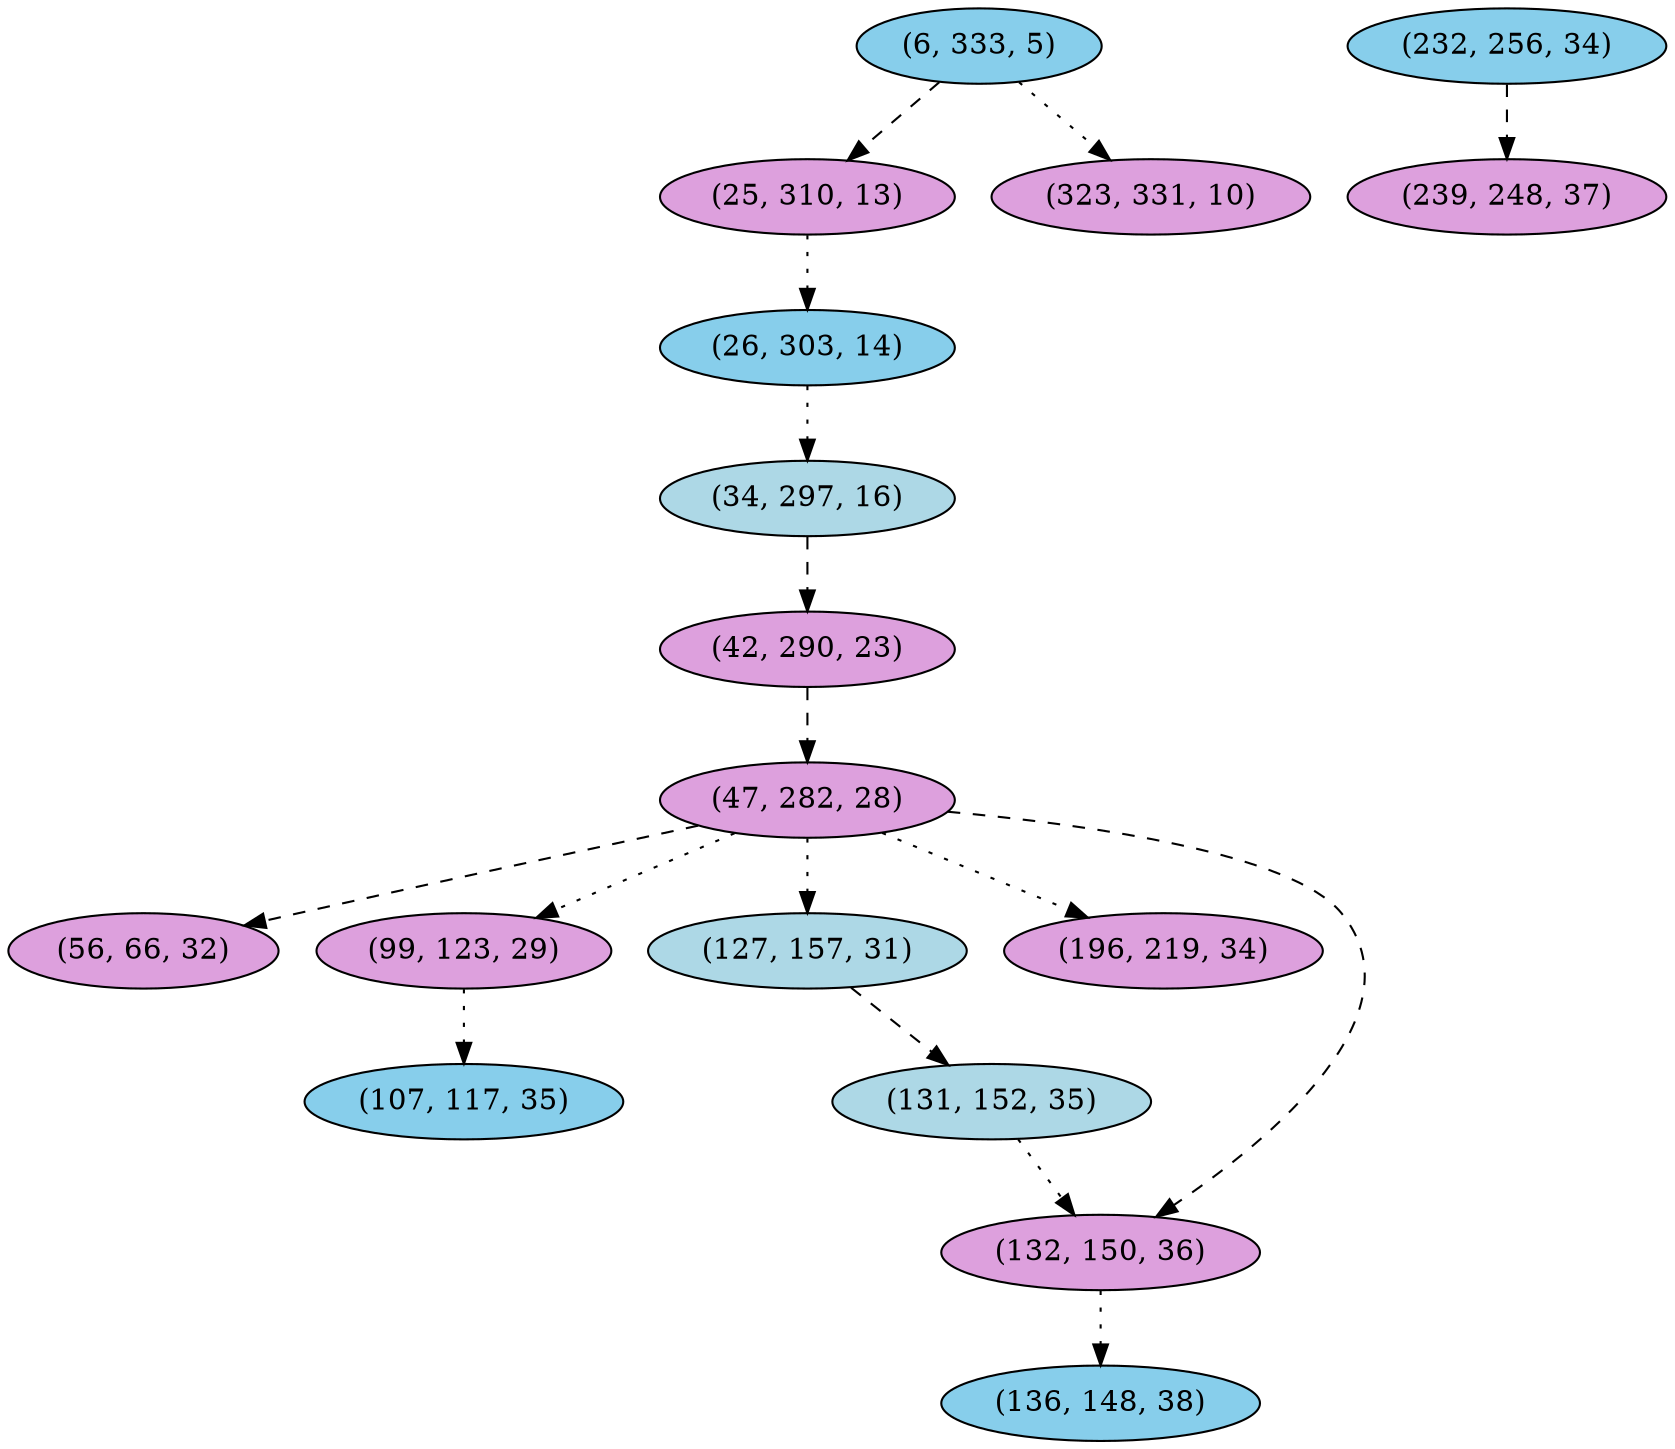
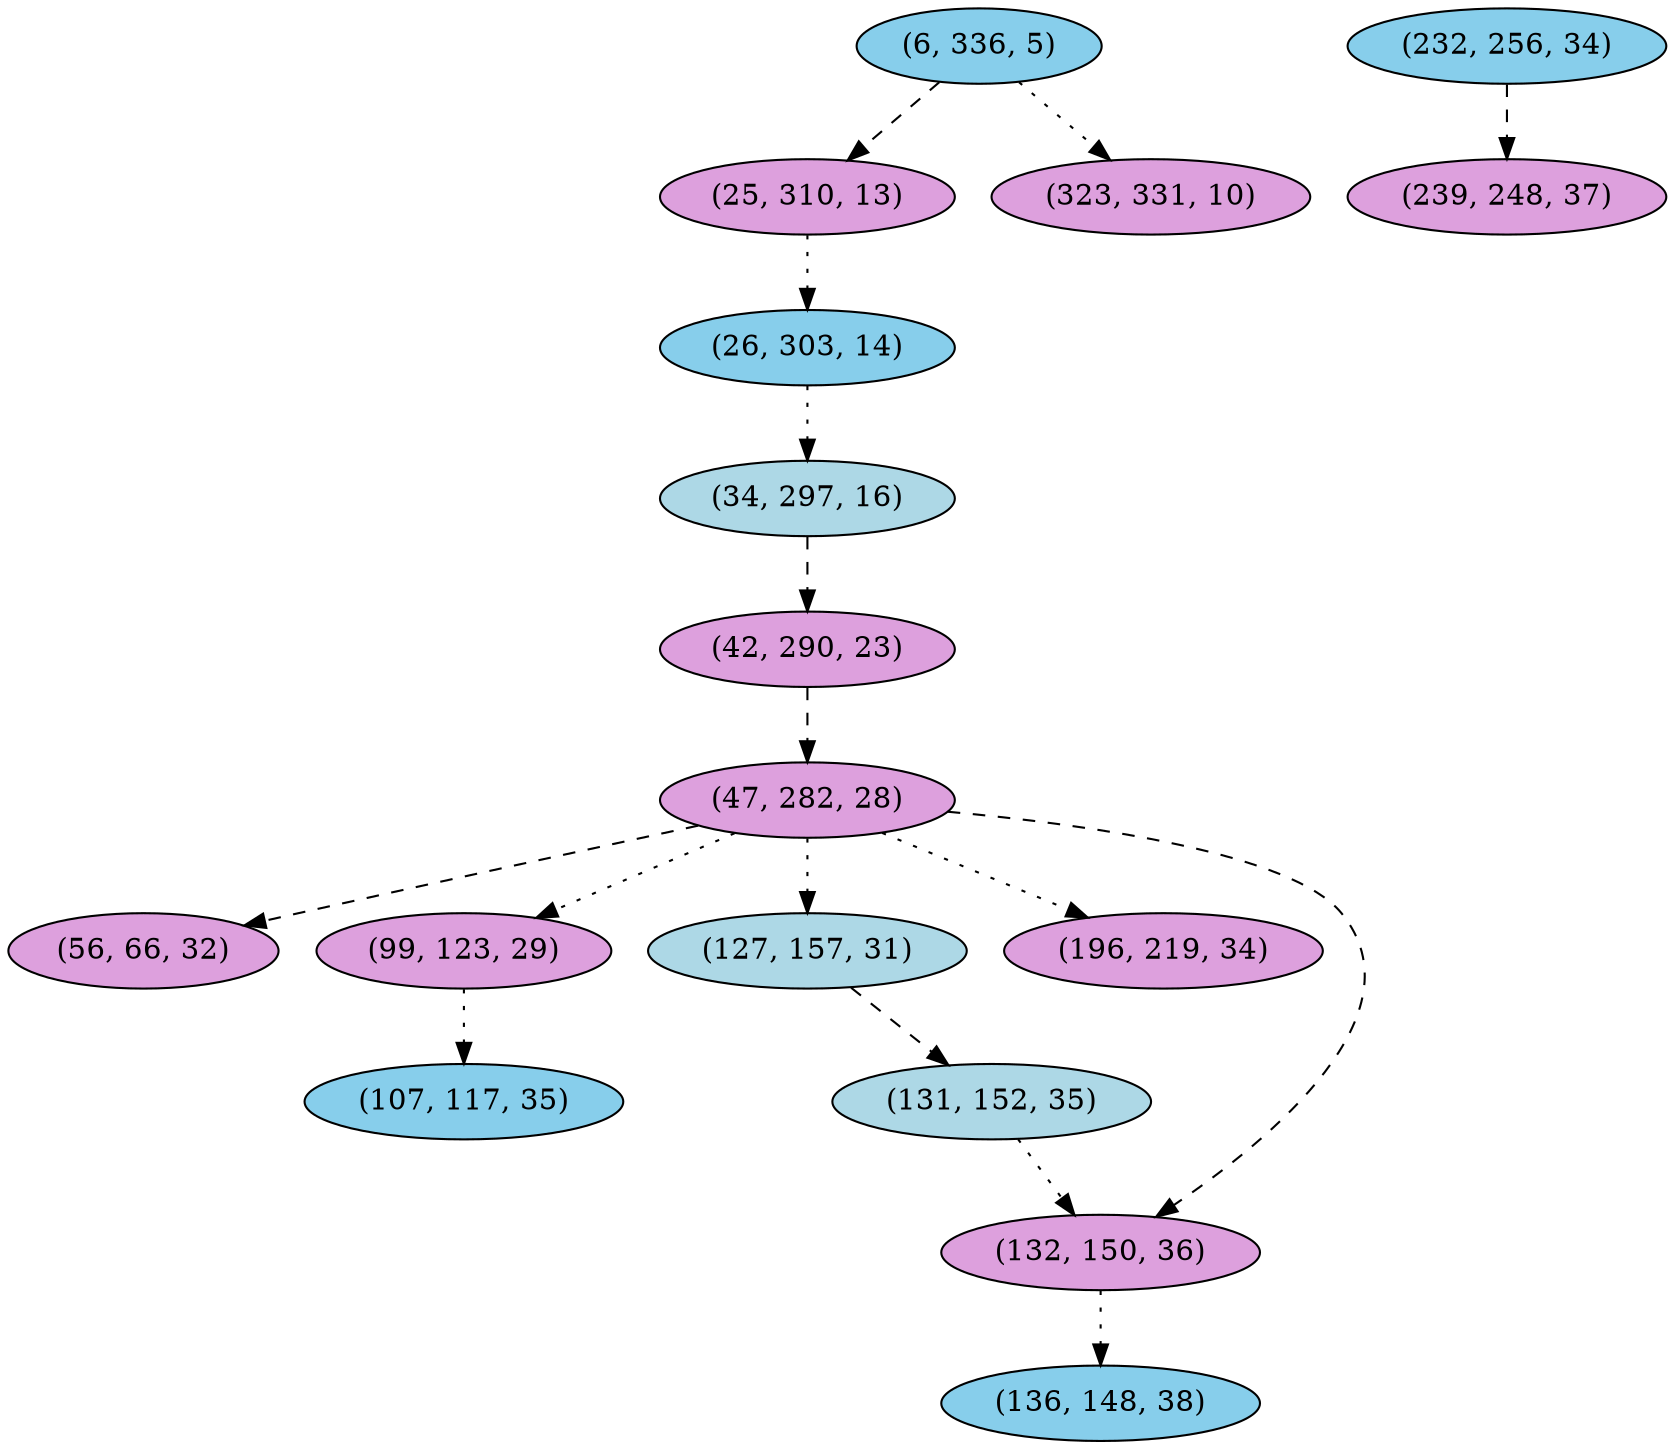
node "(6, 333, 5)": label "(6, 333, 5)" -> "(6, 336, 5)"
